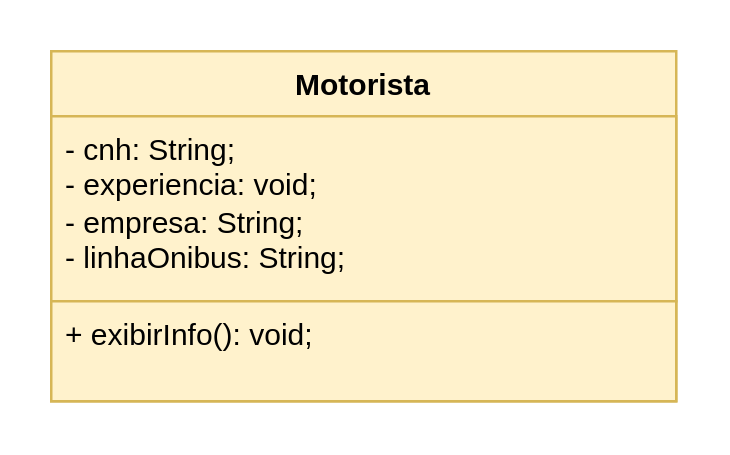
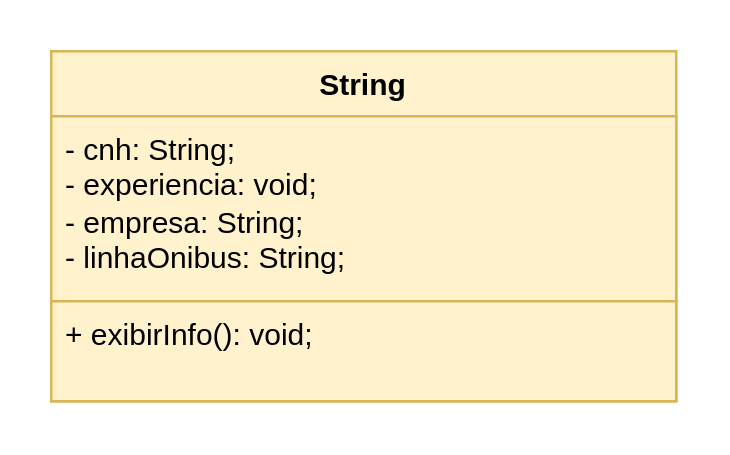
node "Motorista": label "Motorista" -> "String"
